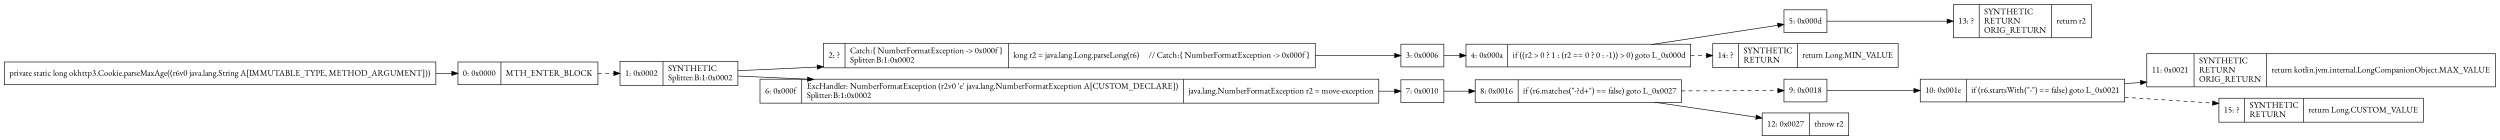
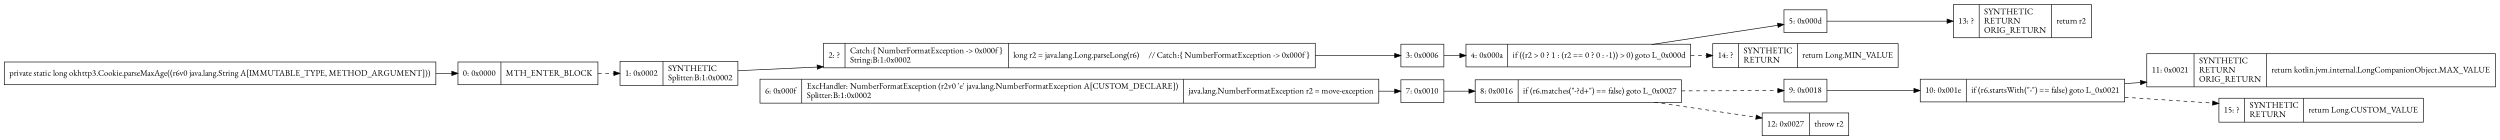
node "2: ?": text "Splitter:B:1:0x0002" -> "String:B:1:0x0002"
edge "1: 0x0002" -> "6: 0x000f": removed
edge "8: 0x0016" -> "12: 0x0027": style solid -> dashed
